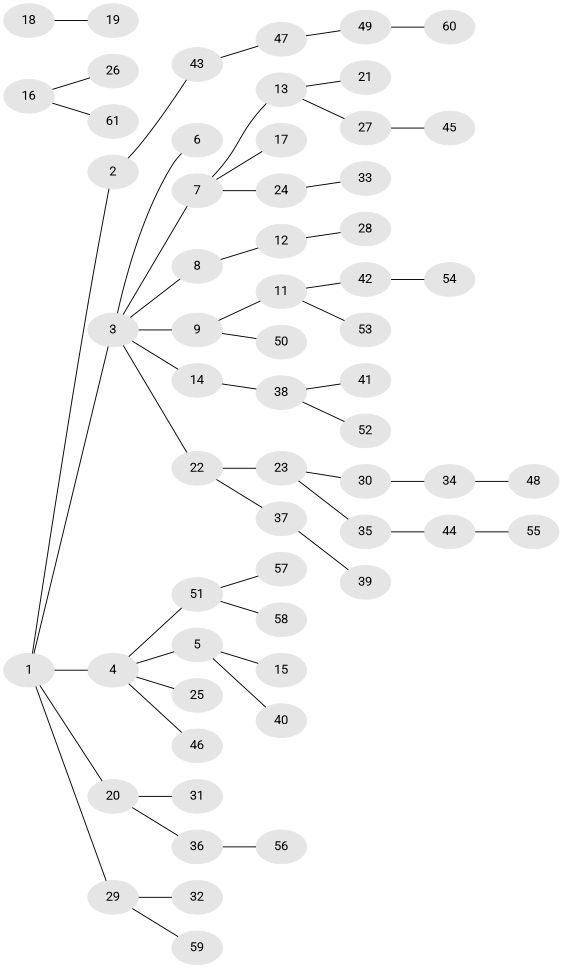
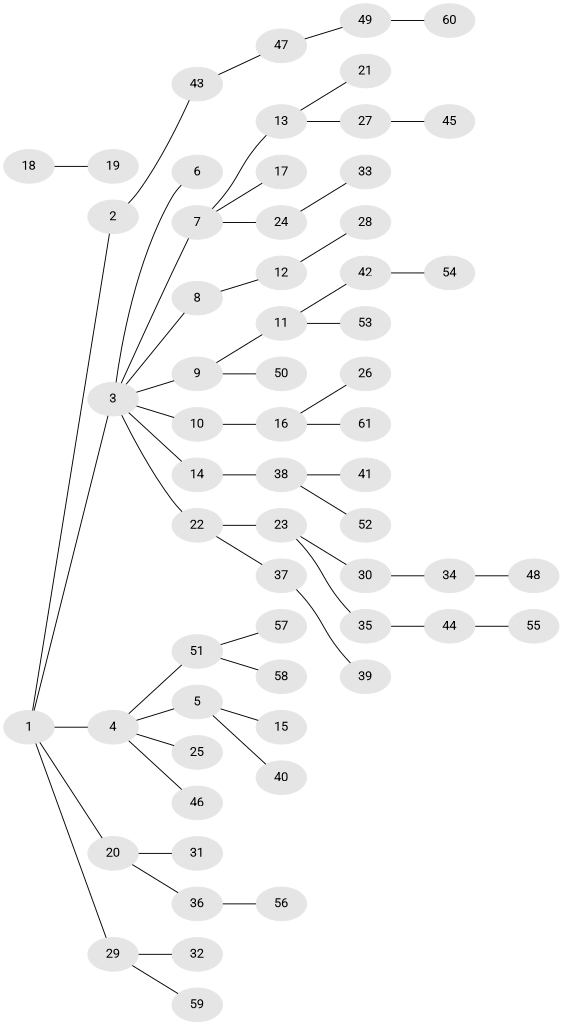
node "10": added
